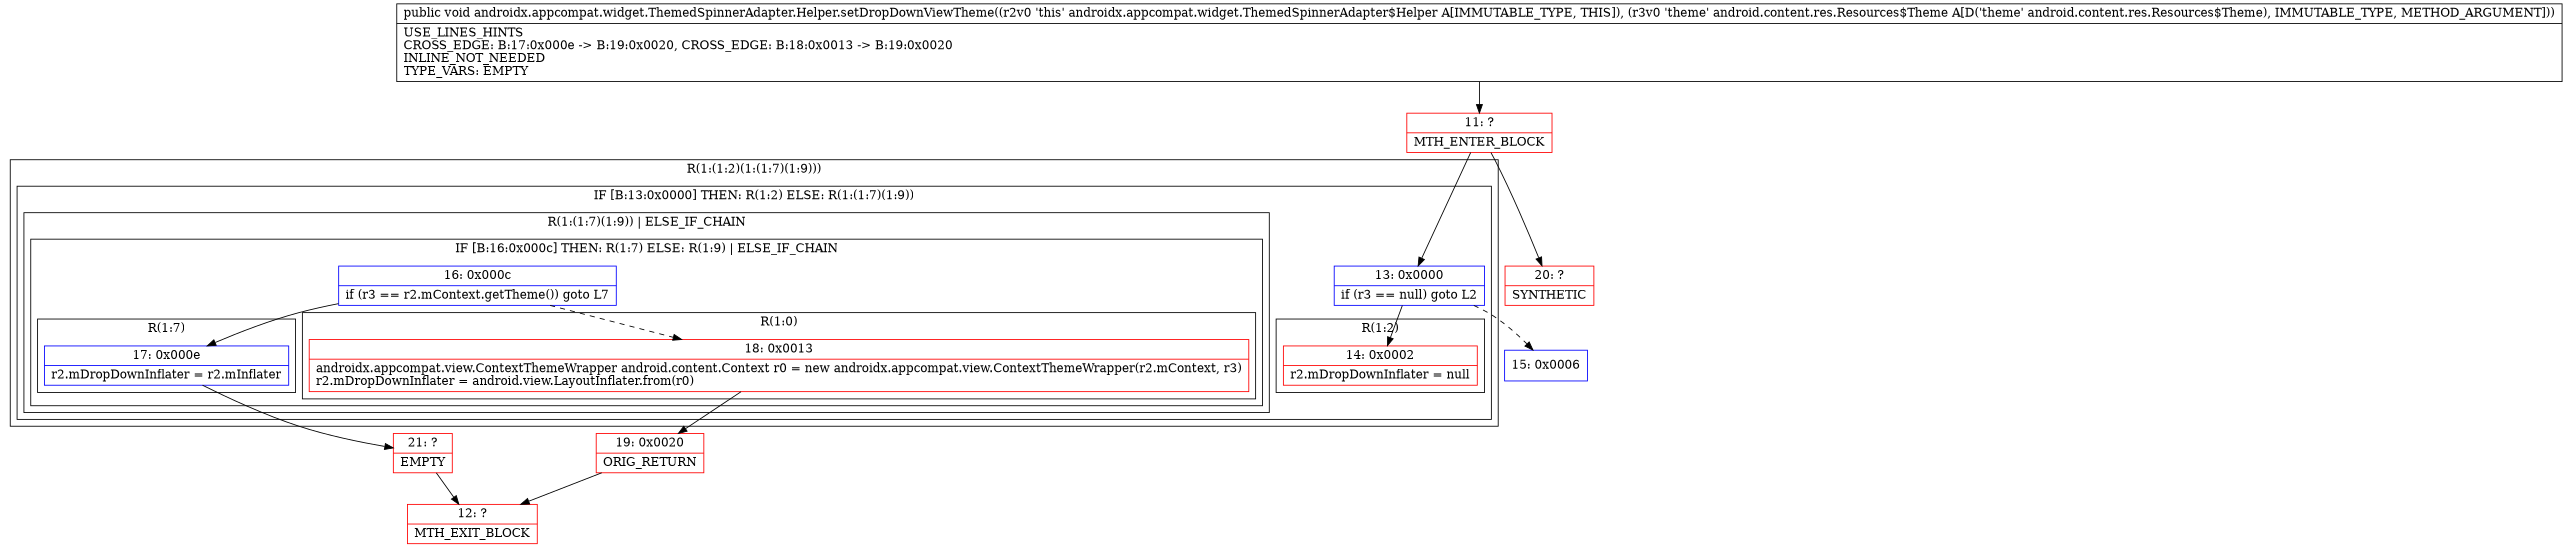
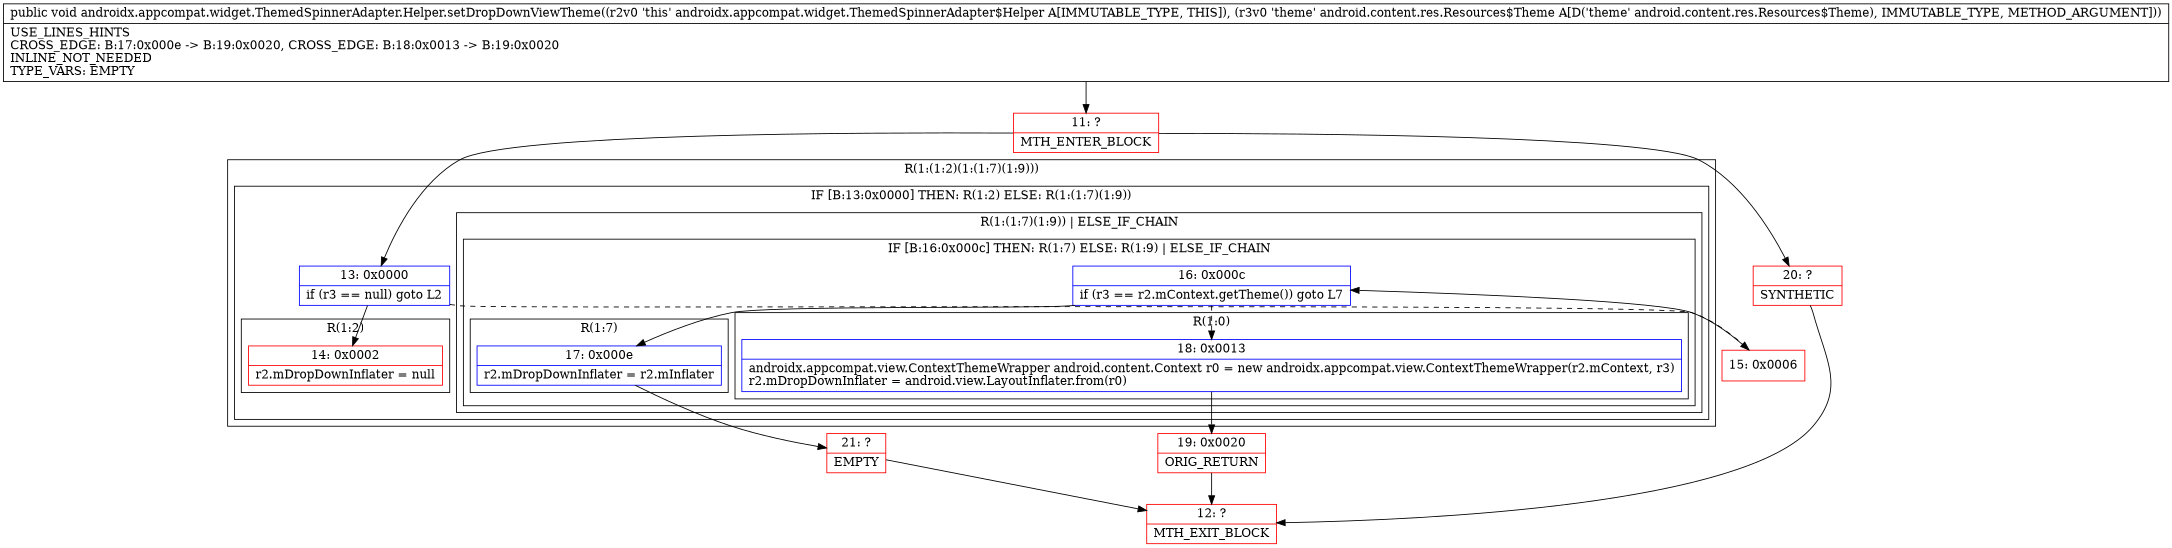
edge "15: 0x0006" -> "16: 0x000c": added
node "18: 0x0013": color red -> blue
node "15: 0x0006": color blue -> red
edge "20: ?" -> "12: ?": added
